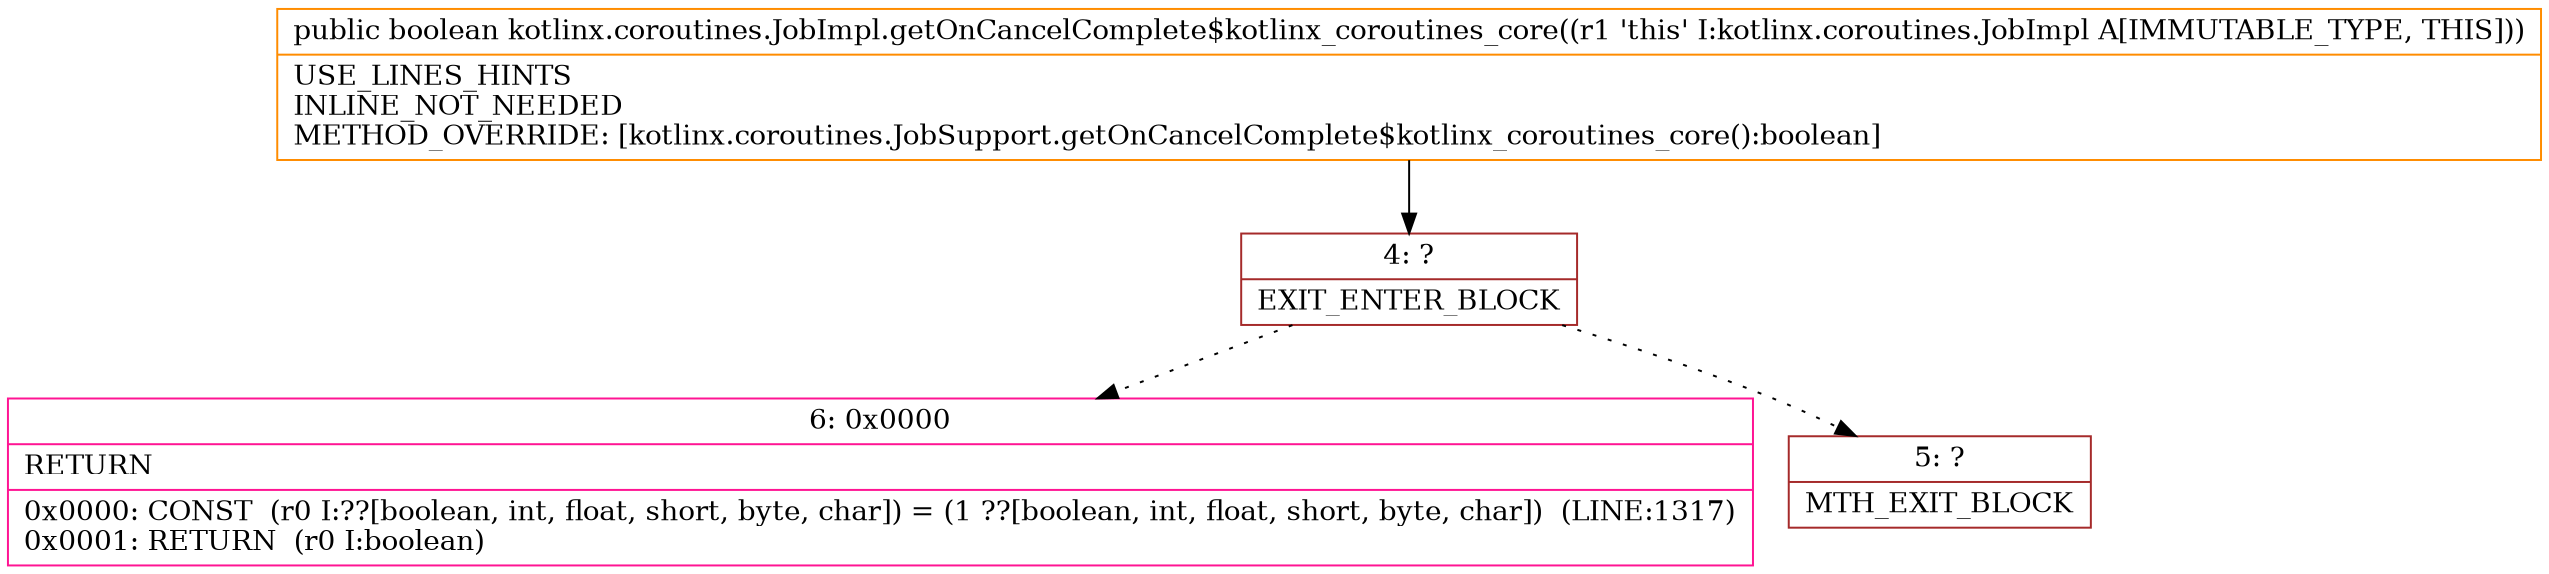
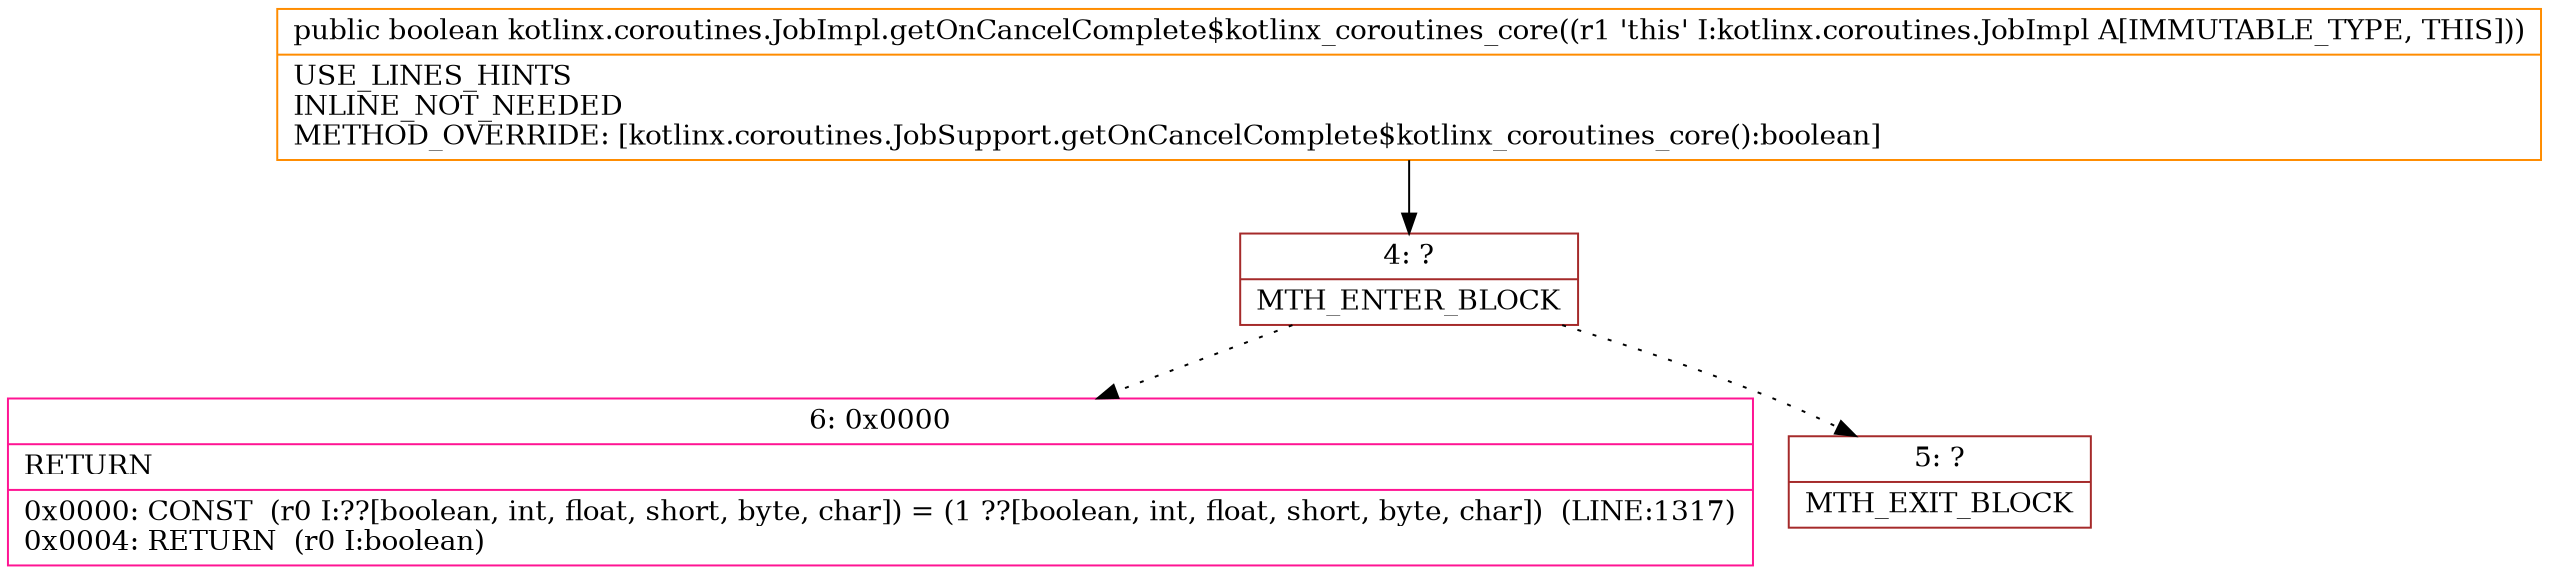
node "4: ?": text "EXIT_ENTER_BLOCK" -> "MTH_ENTER_BLOCK"
node "6: 0x0000": text "0x0001: RETURN  (r0 I:boolean)" -> "0x0004: RETURN  (r0 I:boolean)"
